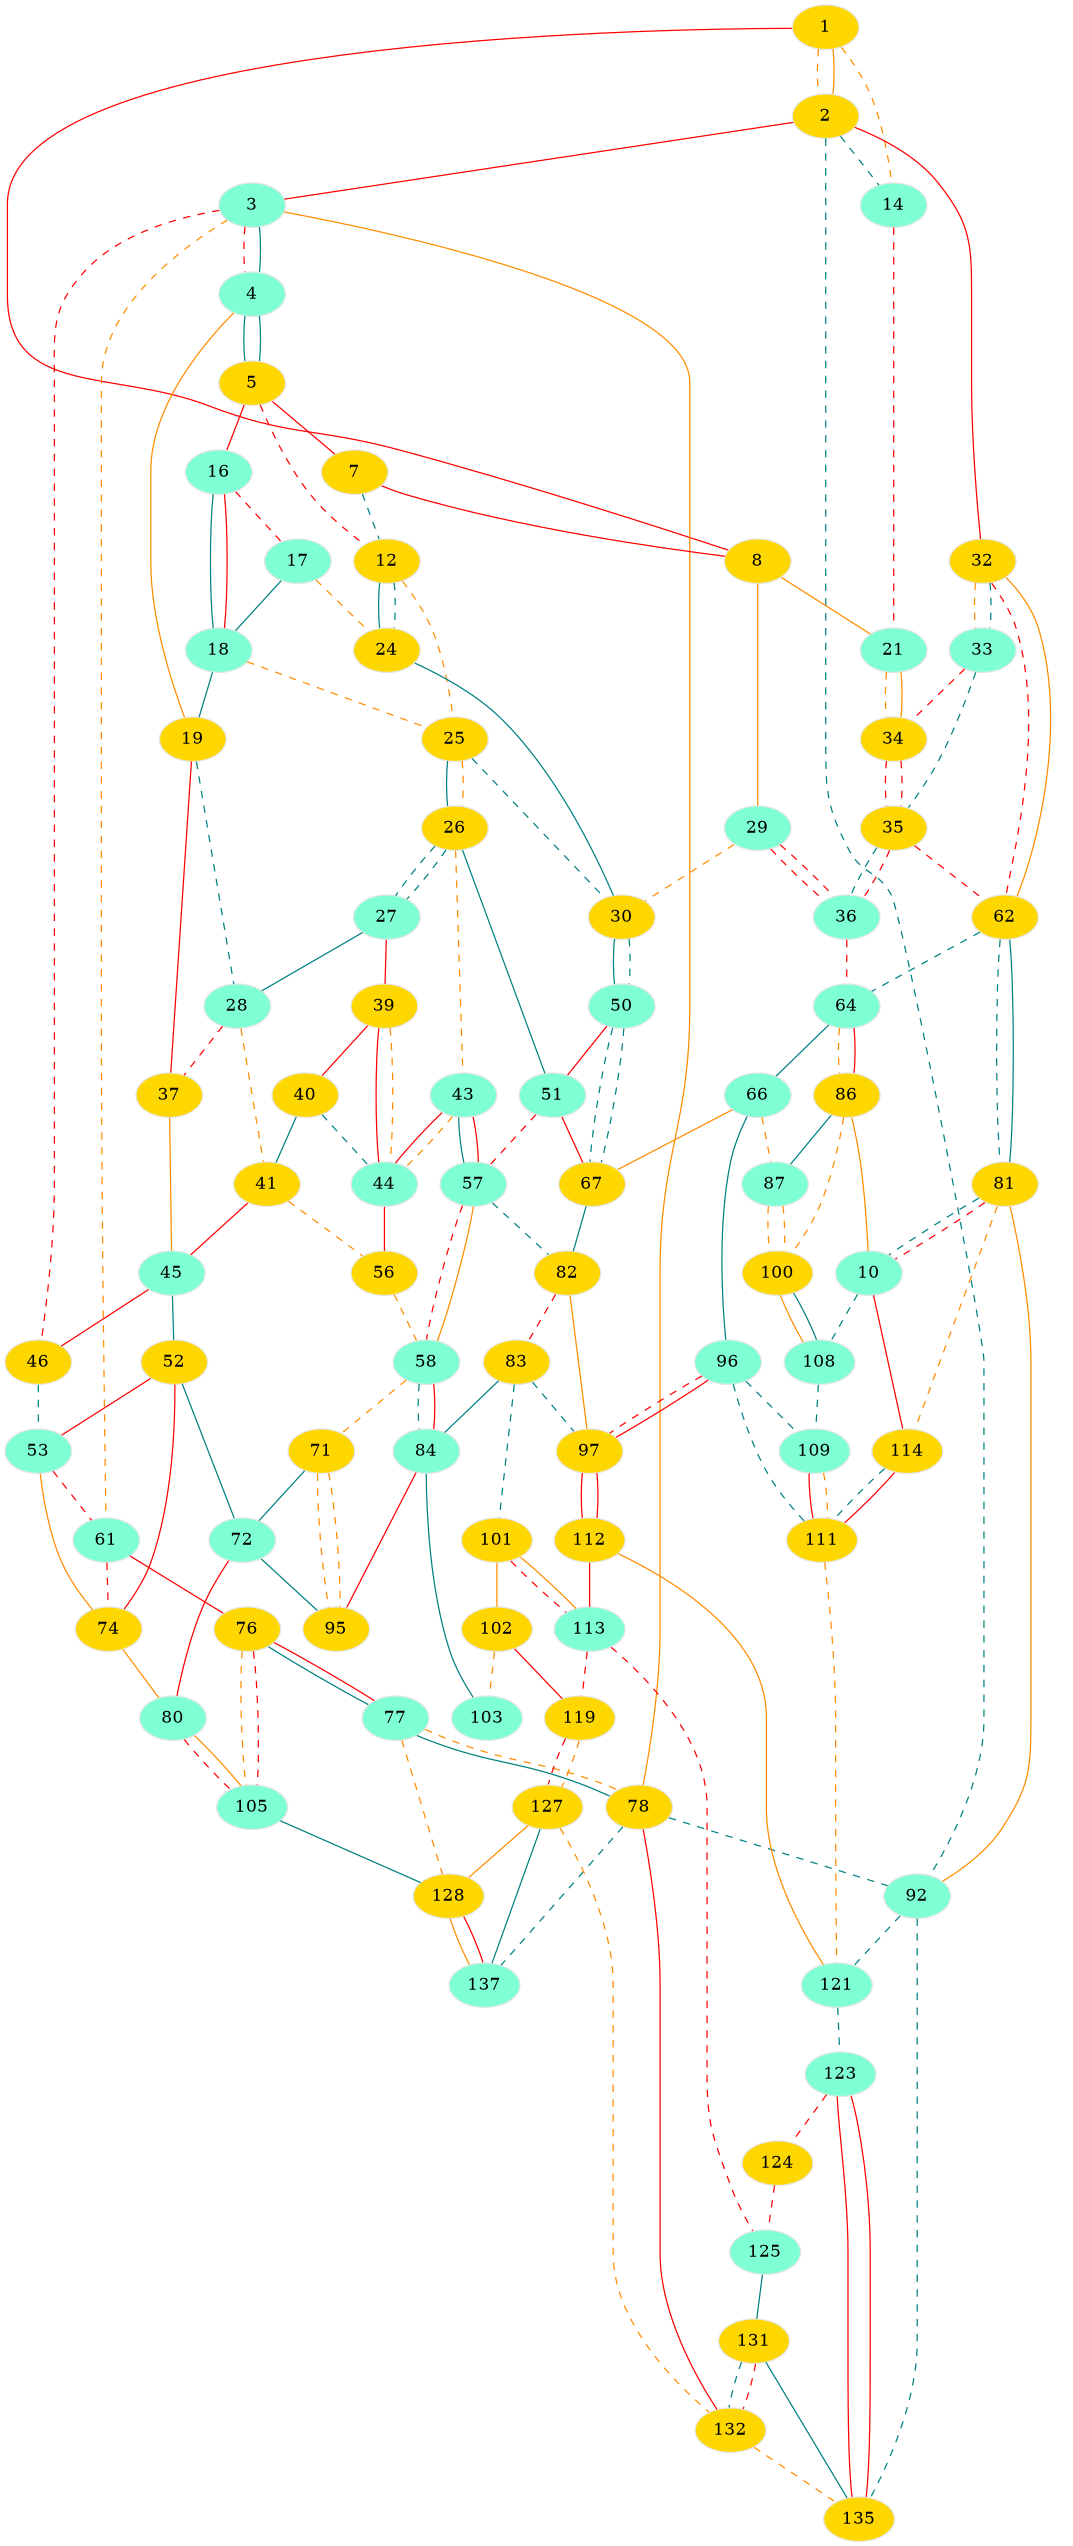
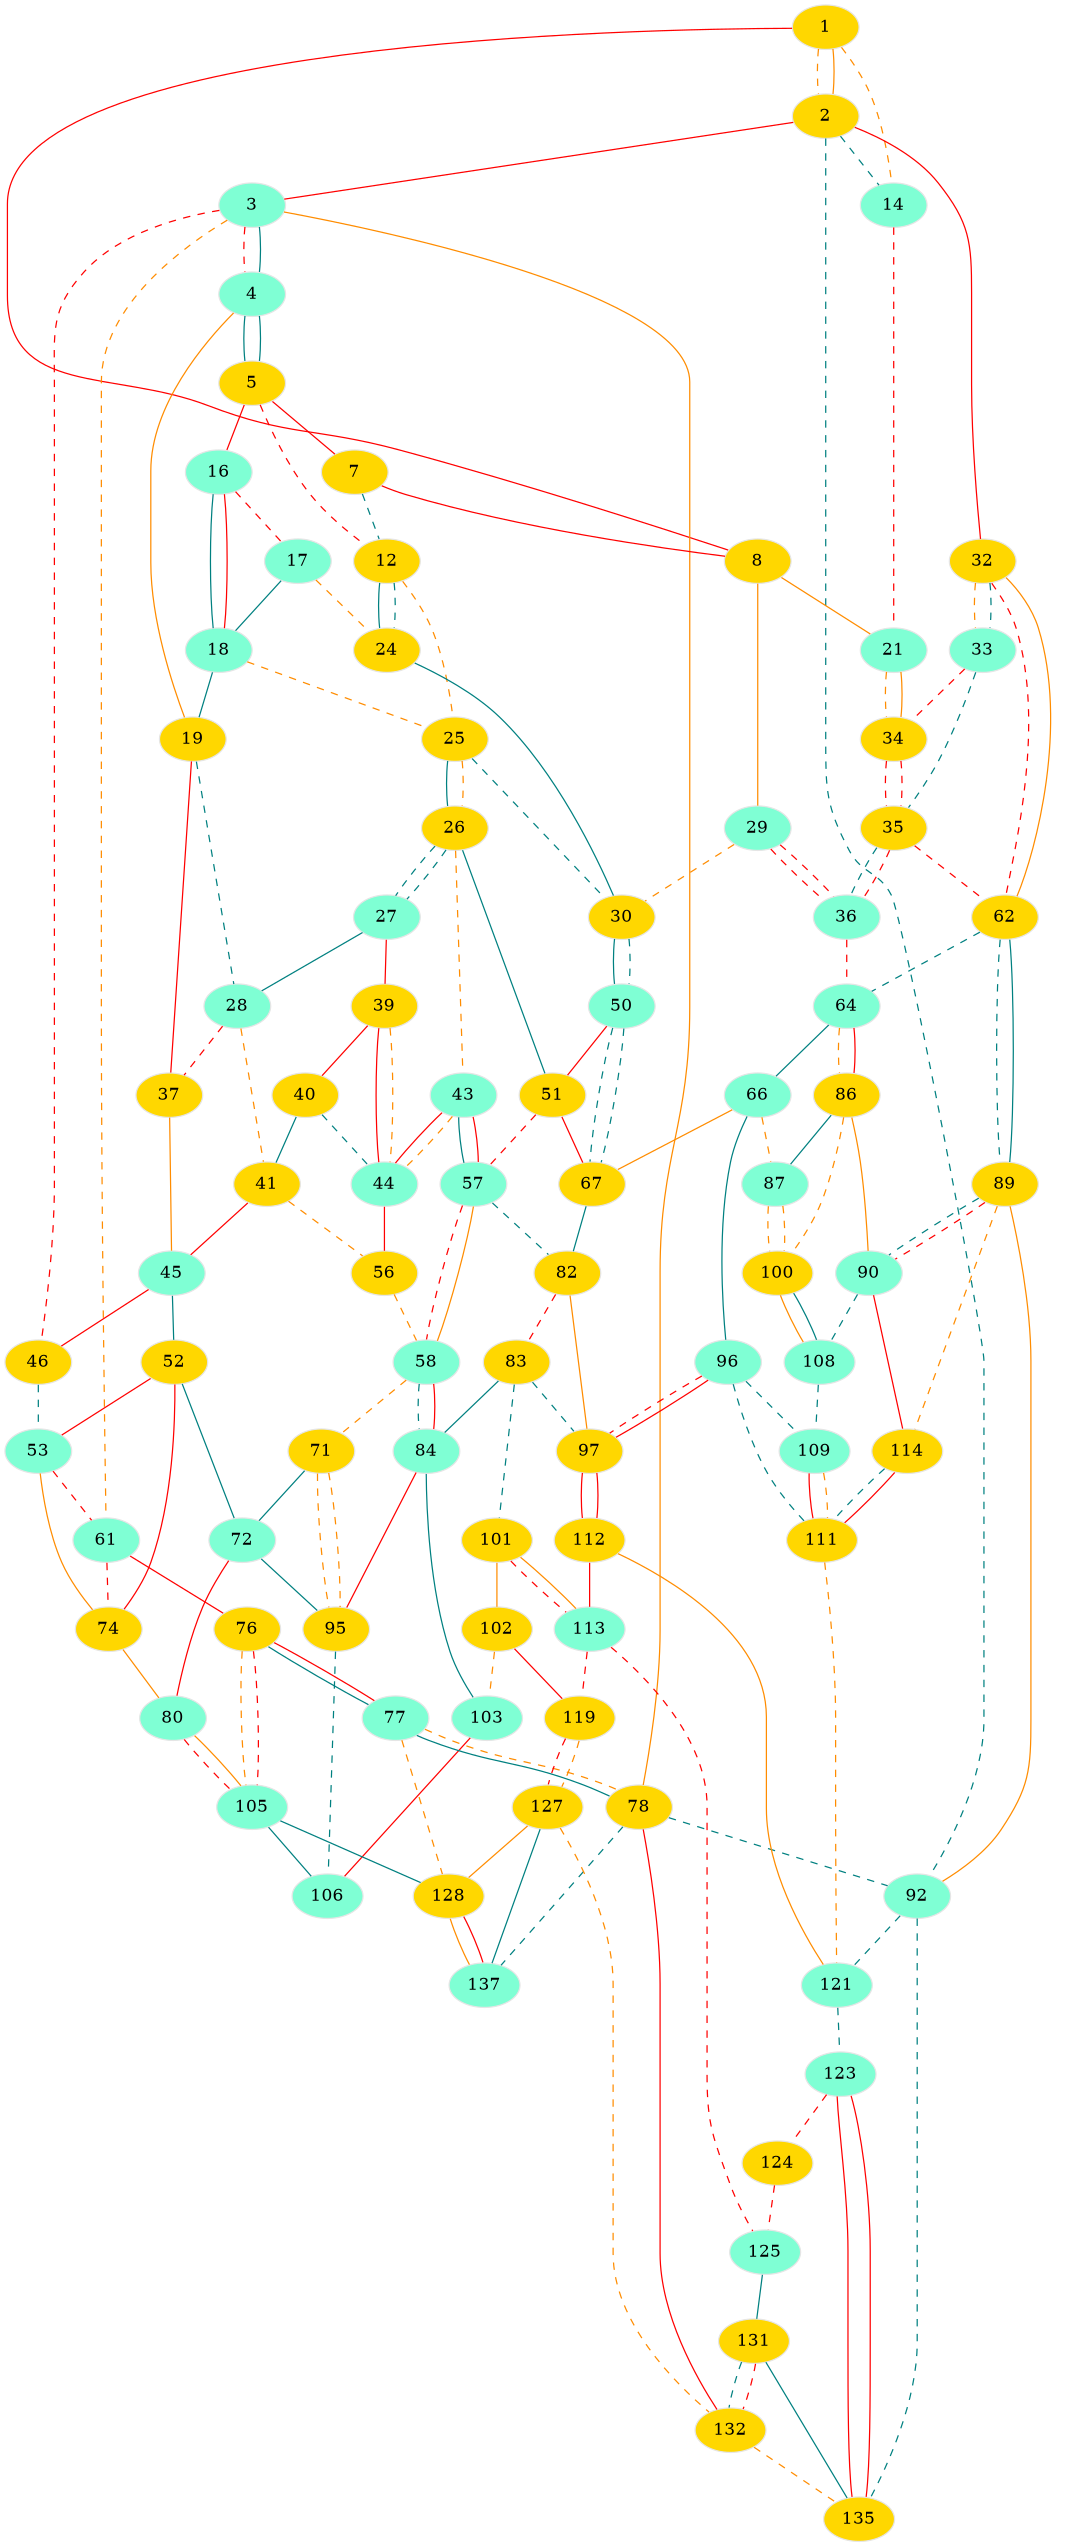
node "51": fillcolor aquamarine -> gold
node "81": label "81" -> "89"
node "10": label "10" -> "90"
node "106": added
